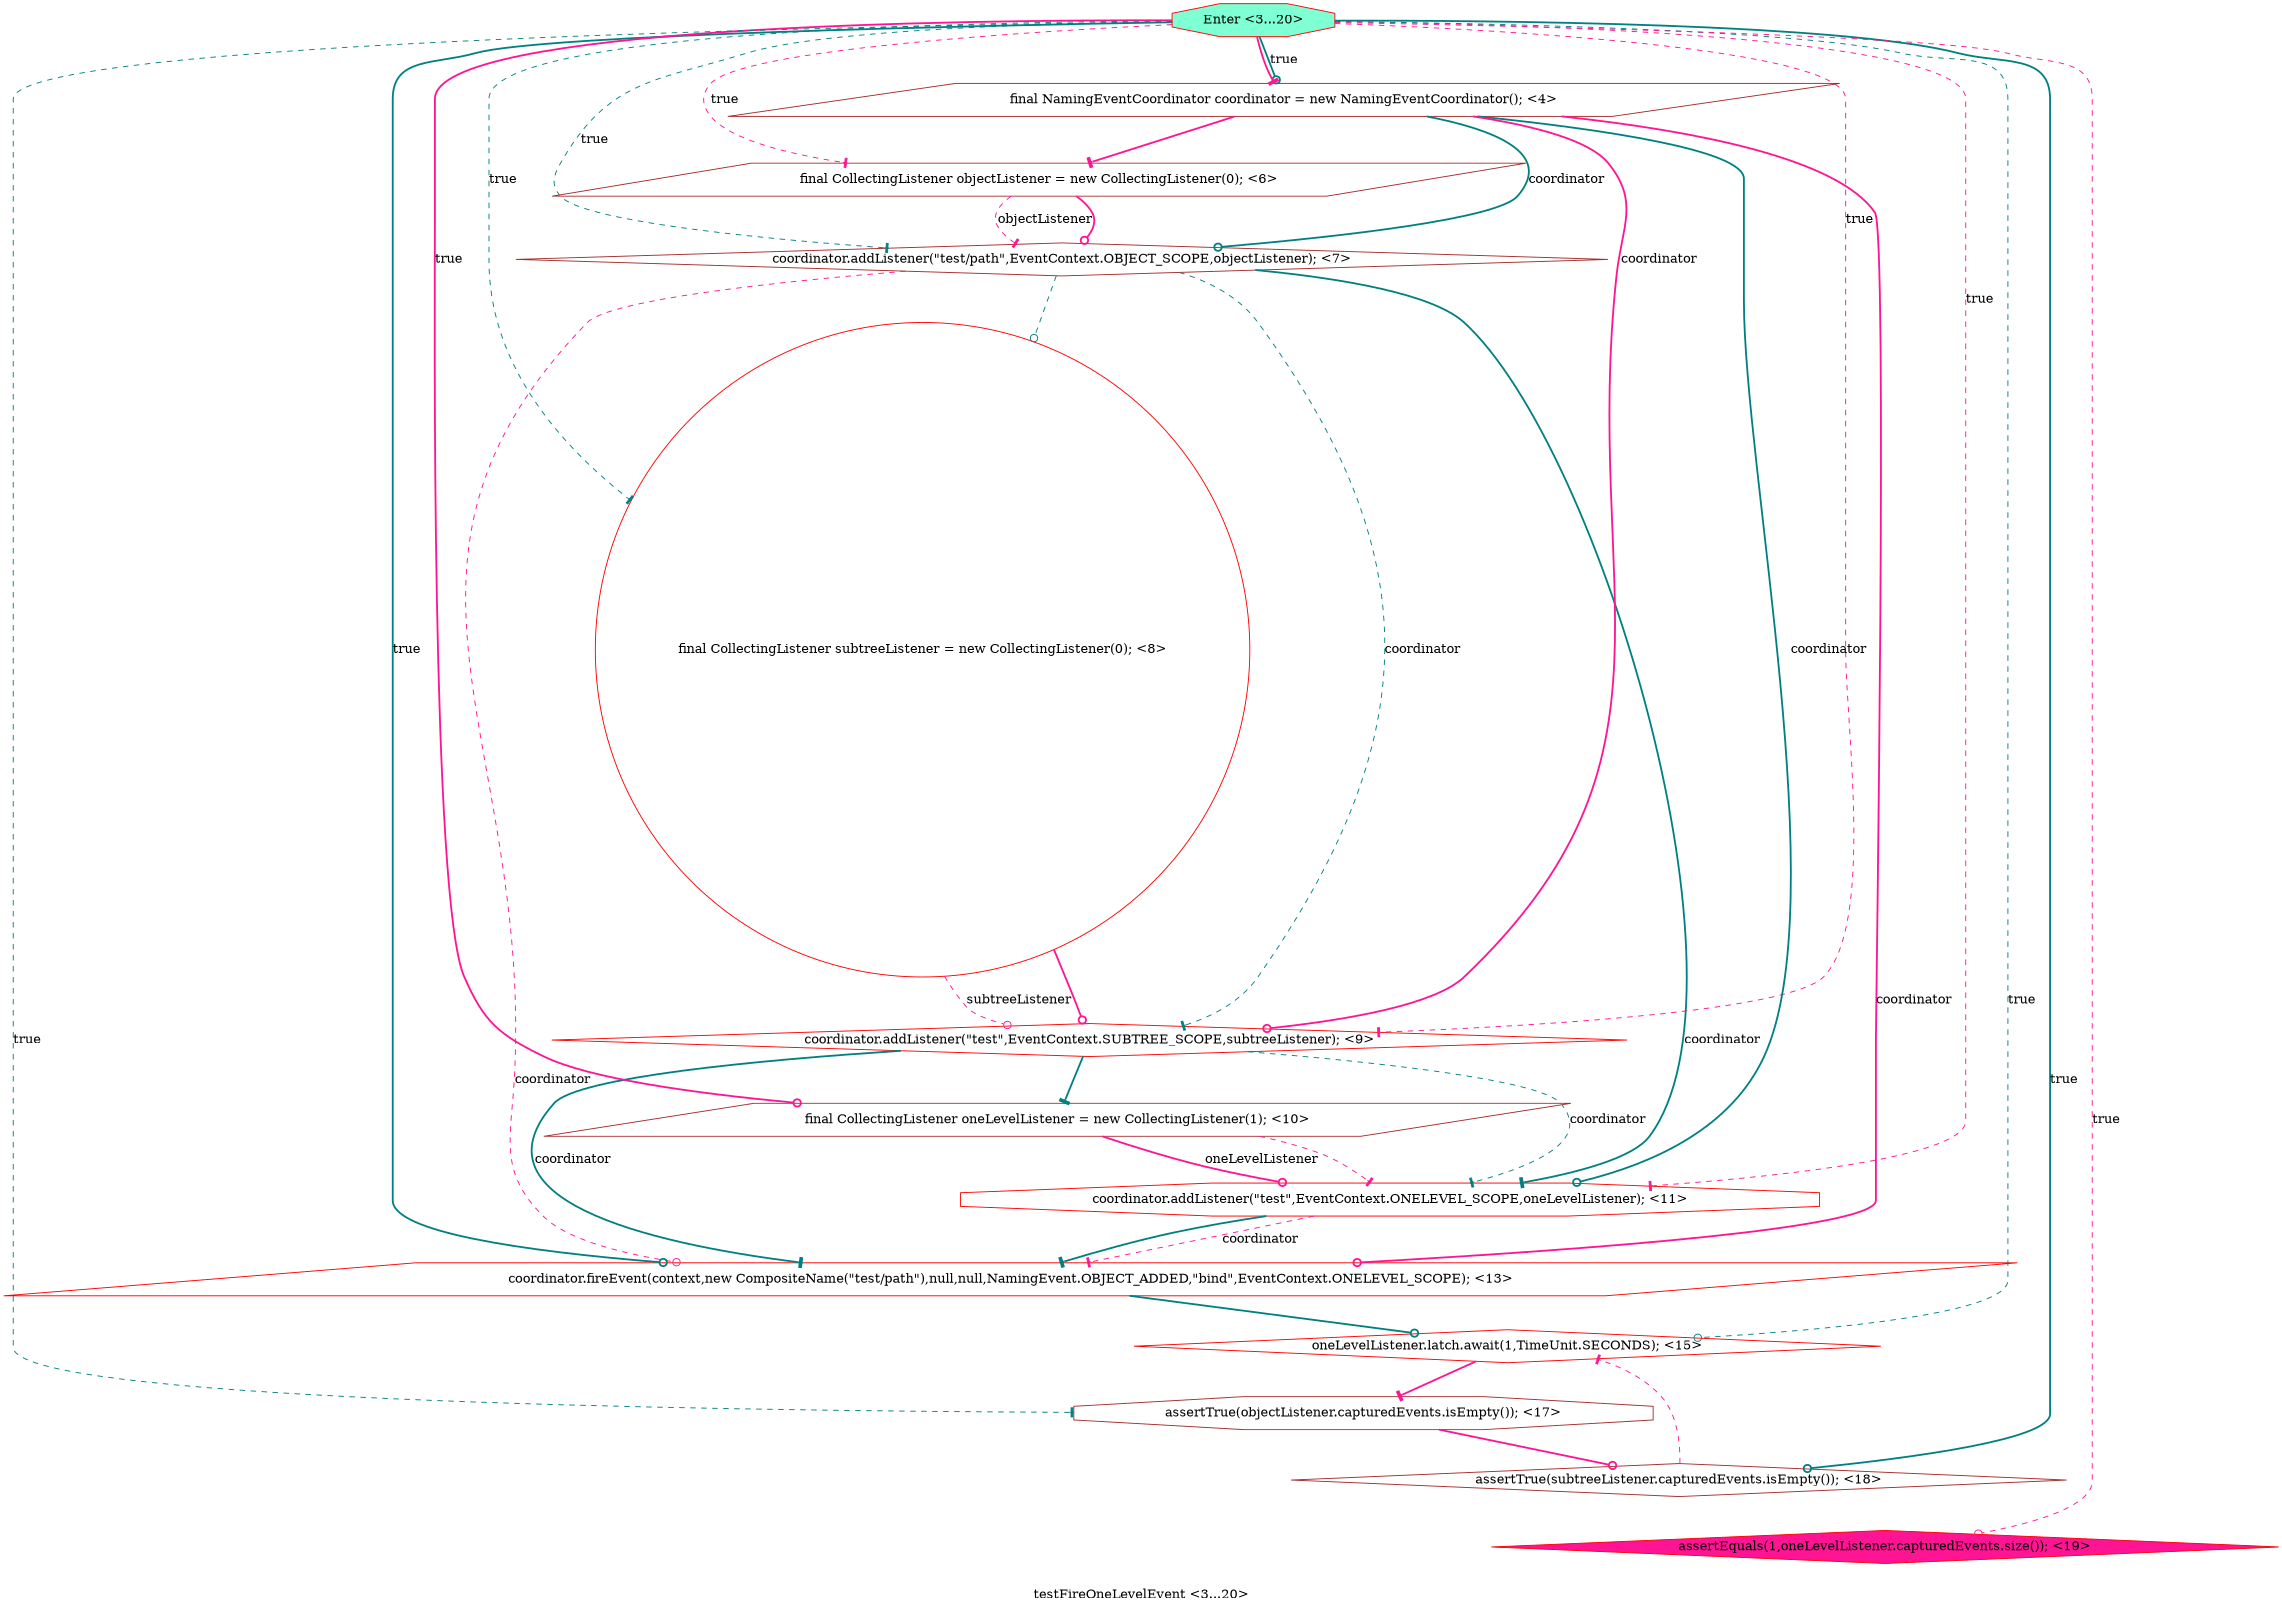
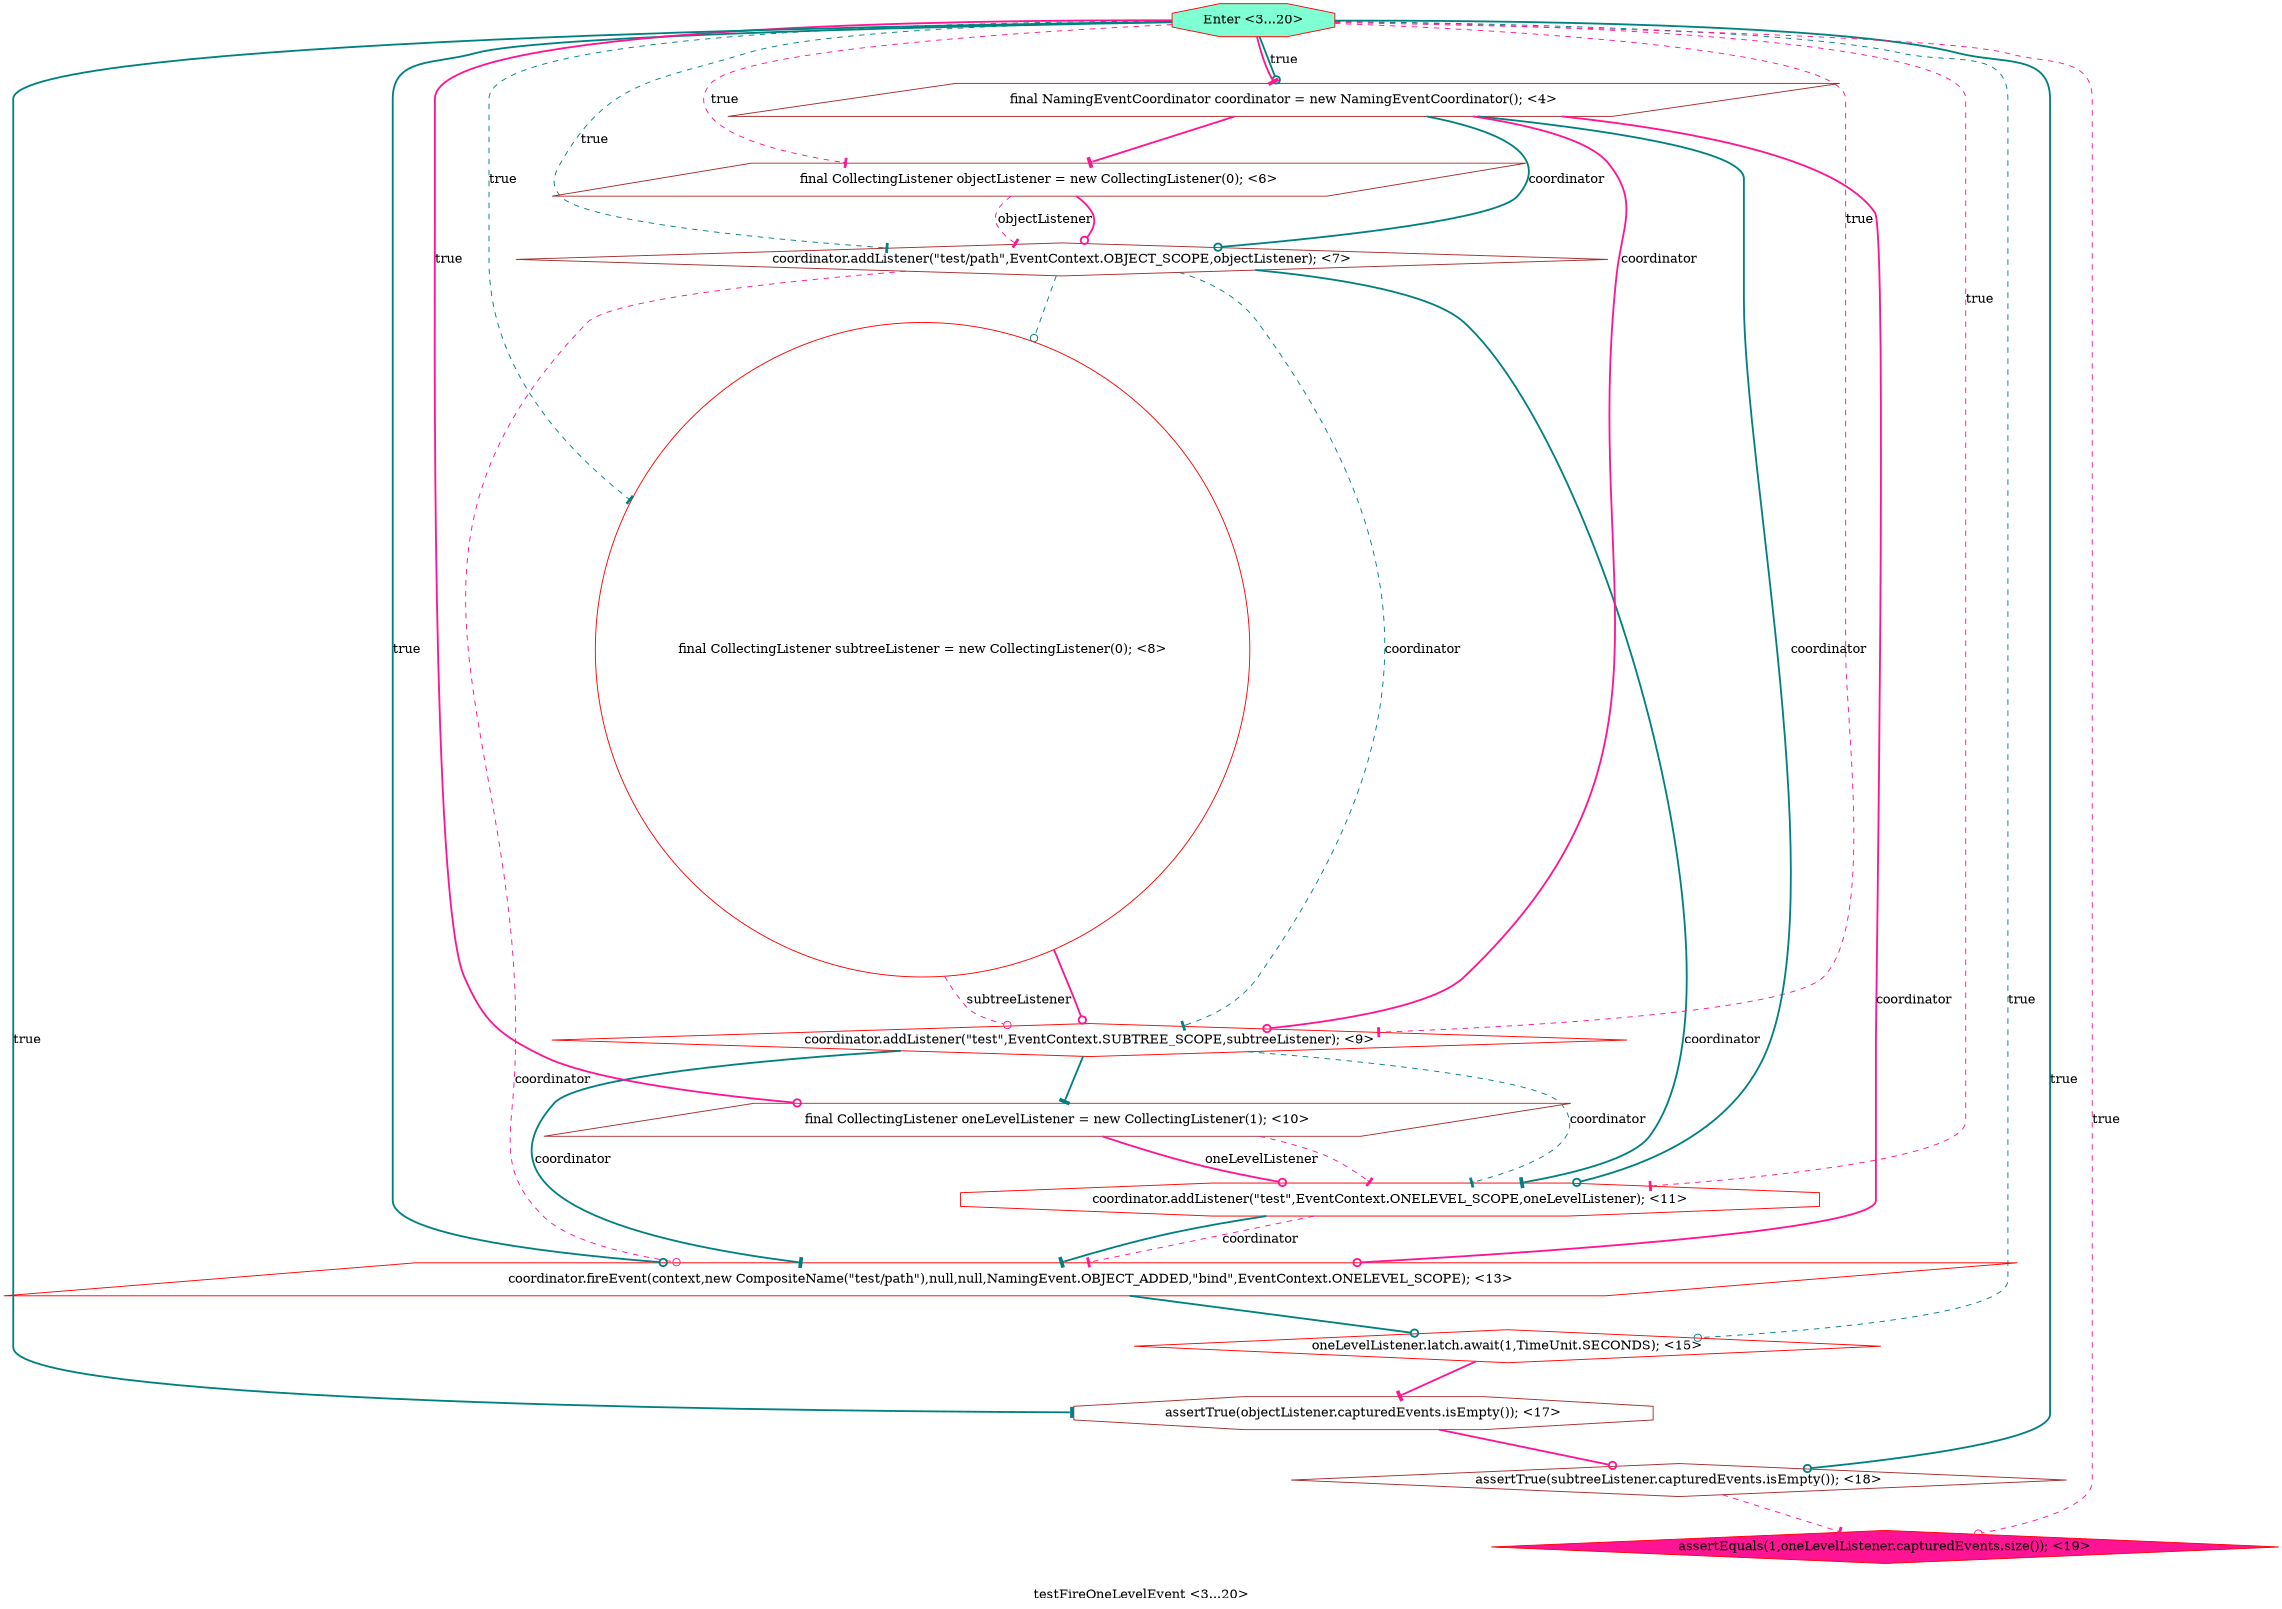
edge "Enter <3...20>" -> "assertTrue(objectListener.capturedEvents.isEmpty()); <17>": style dashed -> bold
edge "assertTrue(subtreeListener.capturedEvents.isEmpty()); <18>" -> "oneLevelListener.latch.await(1,TimeUnit.SECONDS); <15>": now "assertTrue(subtreeListener.capturedEvents.isEmpty()); <18>" -> "assertEquals(1,oneLevelListener.capturedEvents.size()); <19>"
